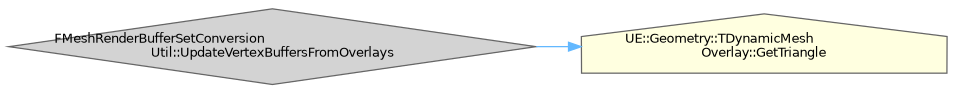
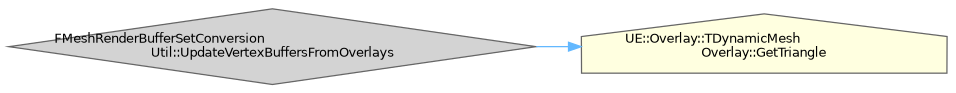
node "UE::Geometry::TDynamicMesh Overlay::GetTriangle": label "UE::Geometry::TDynamicMesh Overlay::GetTriangle" -> "UE::Overlay::TDynamicMesh Overlay::GetTriangle"
